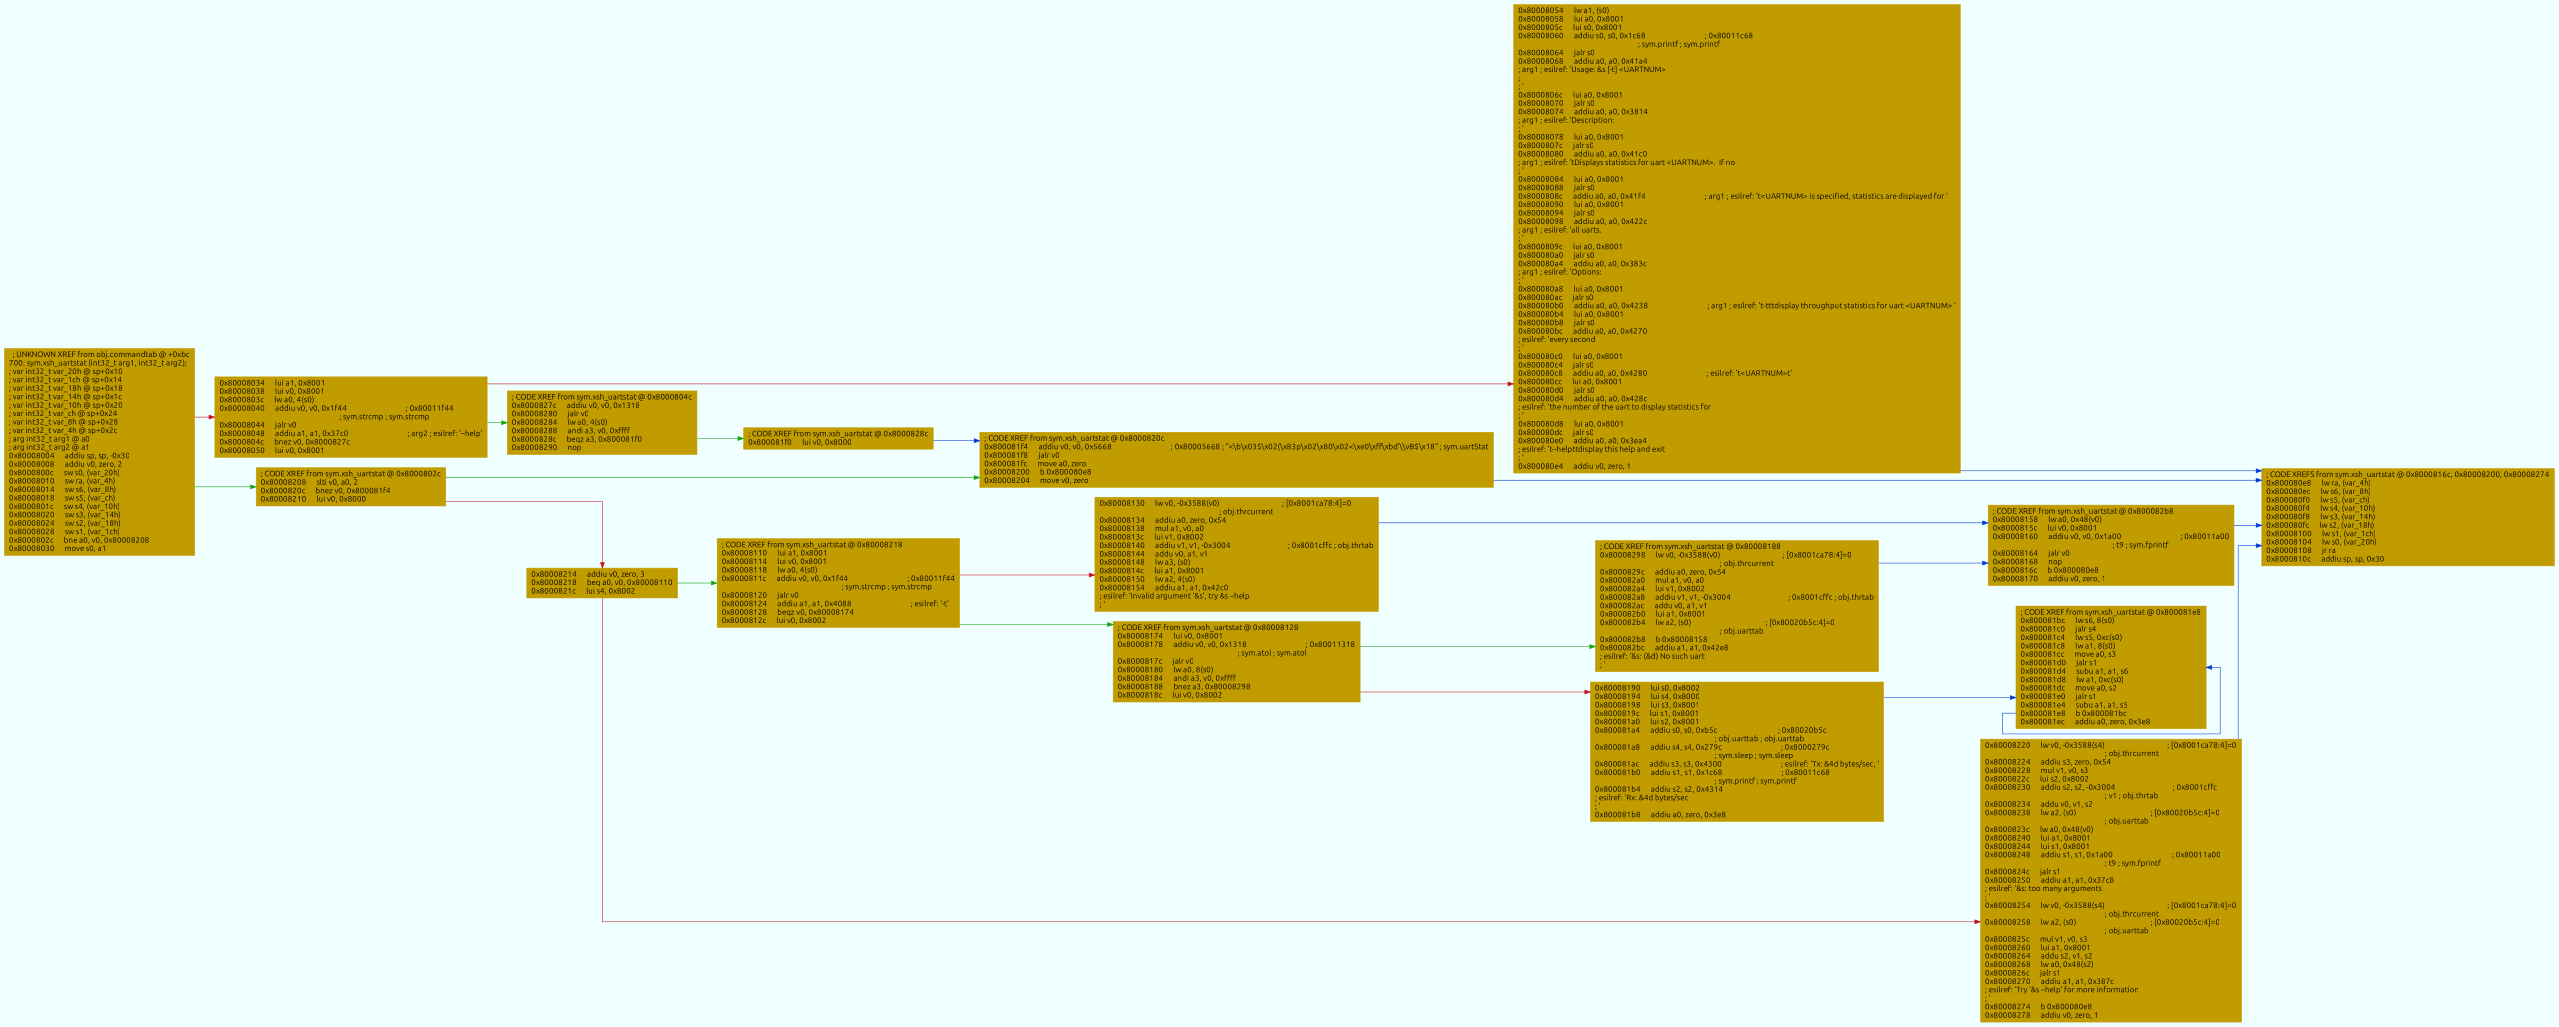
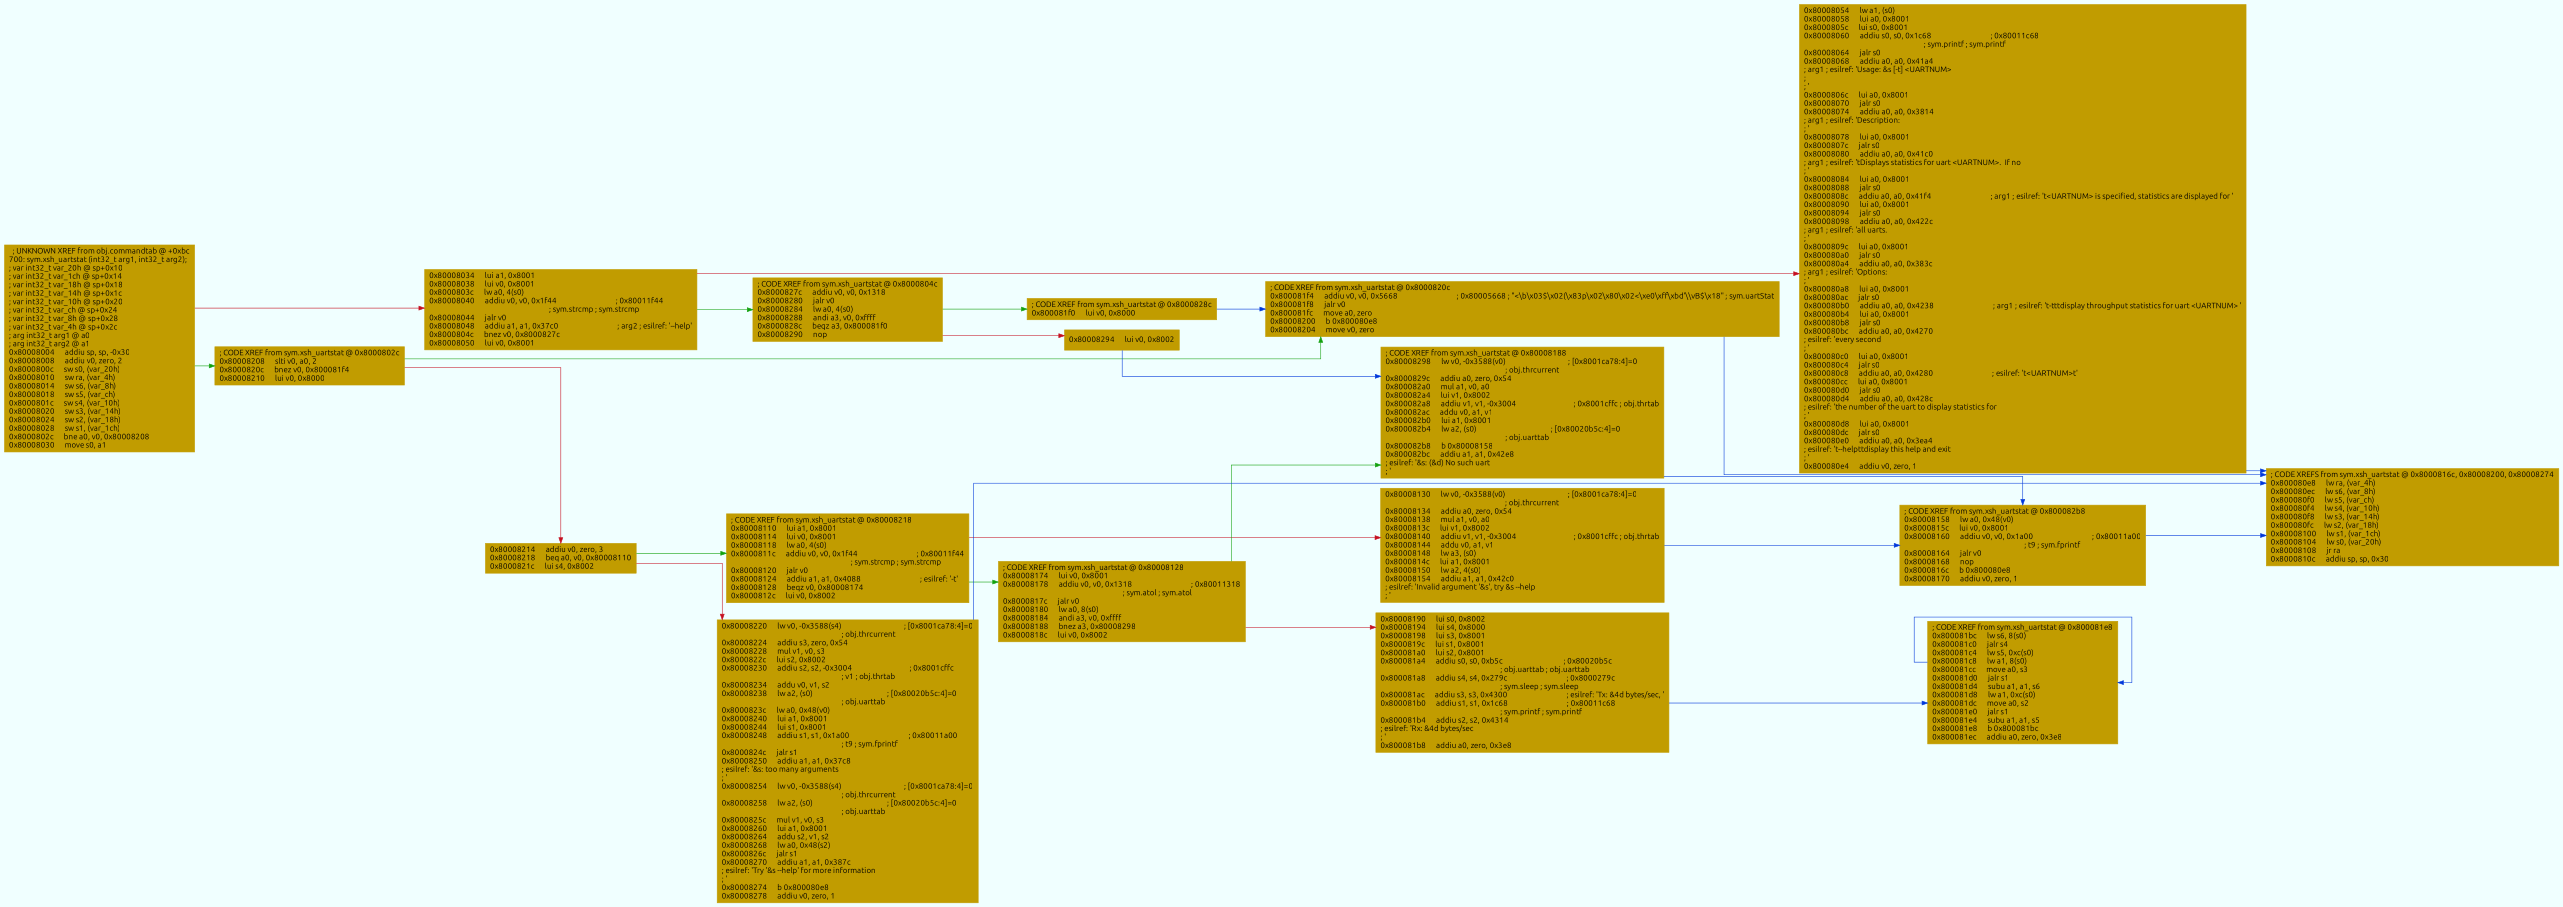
node "0x80008294      lui v0, 0x8002": added
